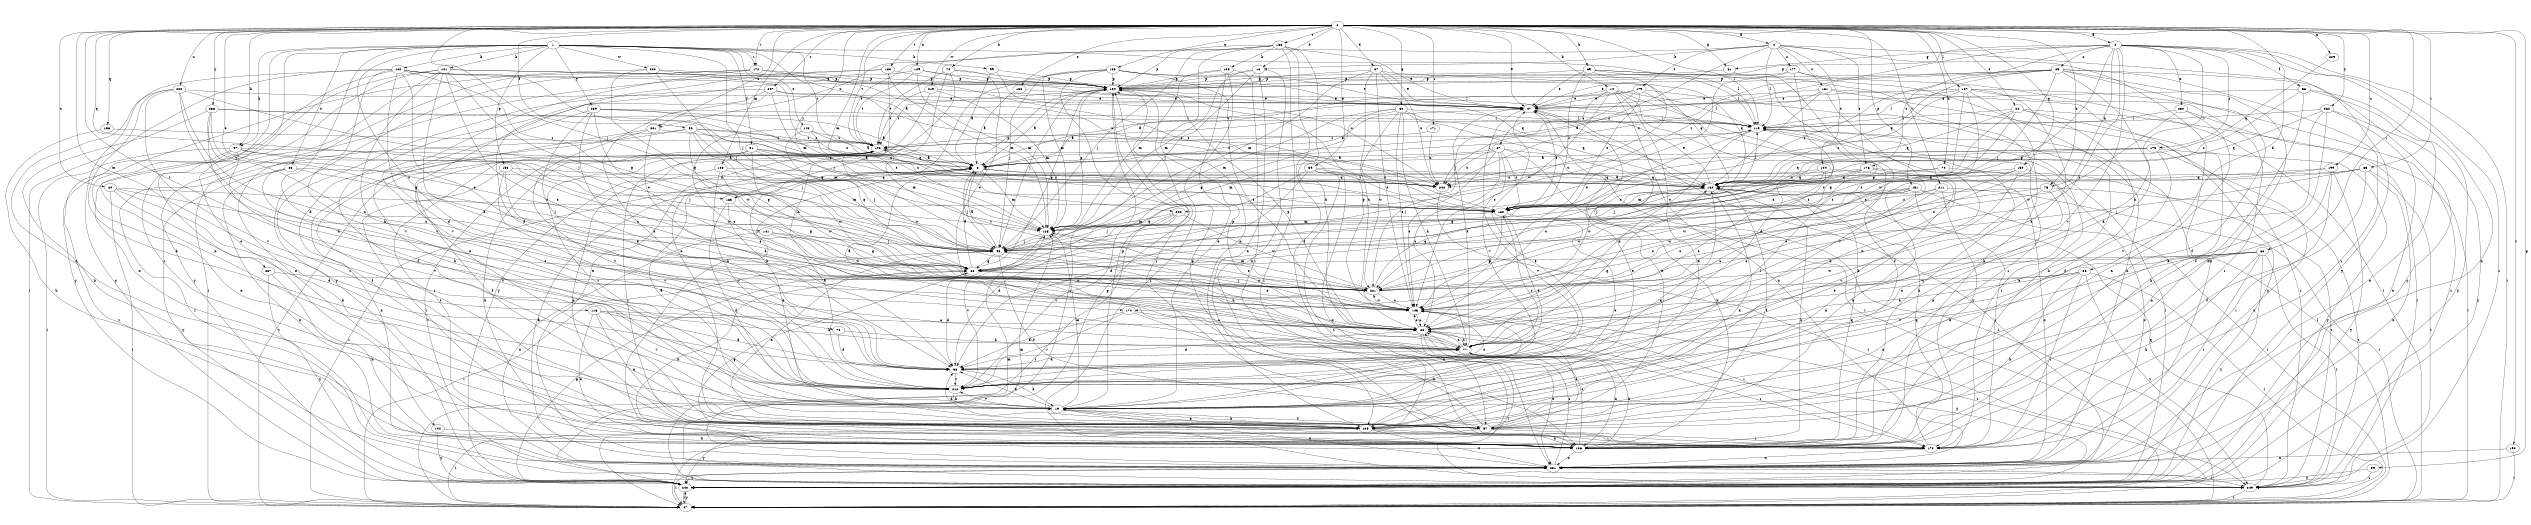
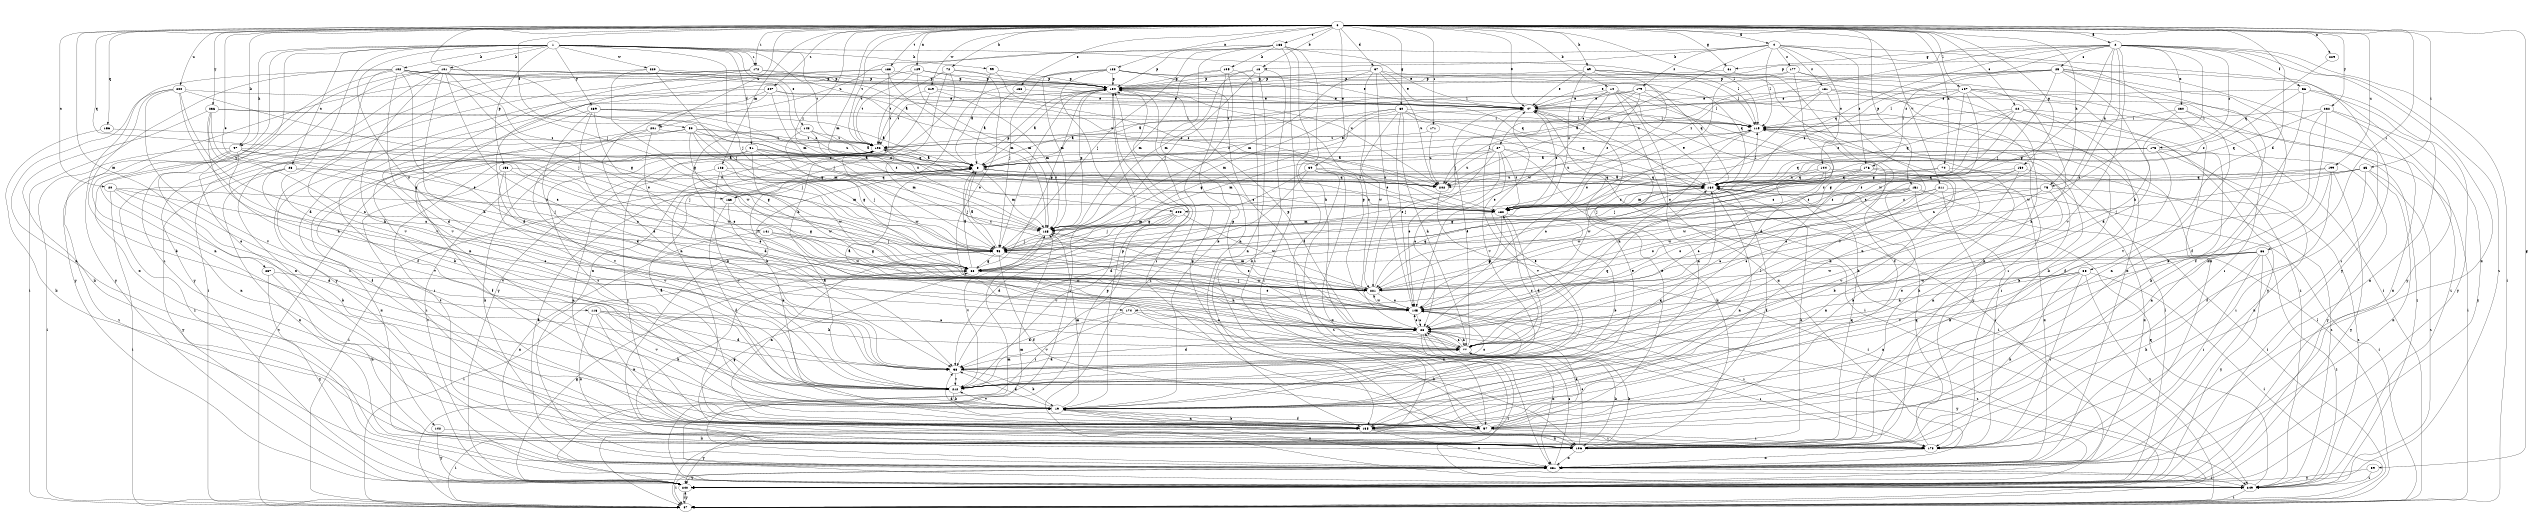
edge "25" -> "164": now "2" -> "164"
edge "68" -> "38": removed, label "d"
node "78": removed
node "190": removed
